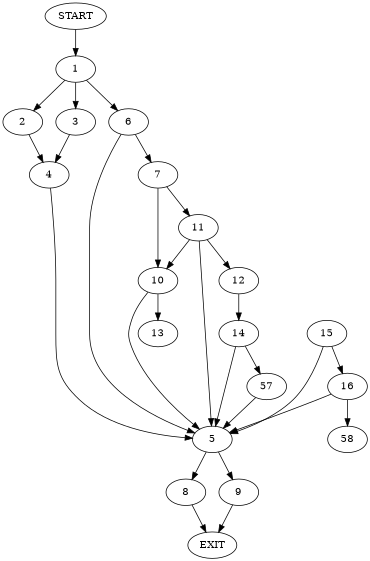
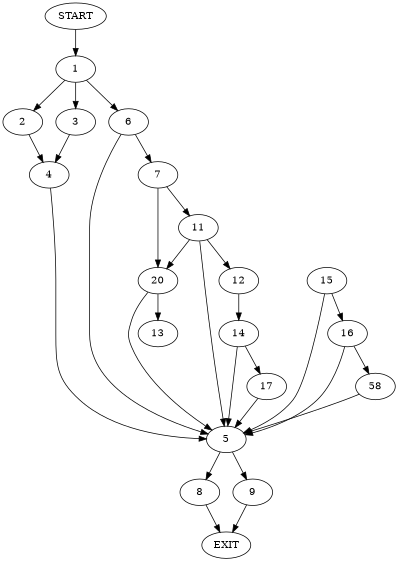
node "10": label "10" -> "20"
node "57": label "57" -> "17"
edge "58" -> "5": added
